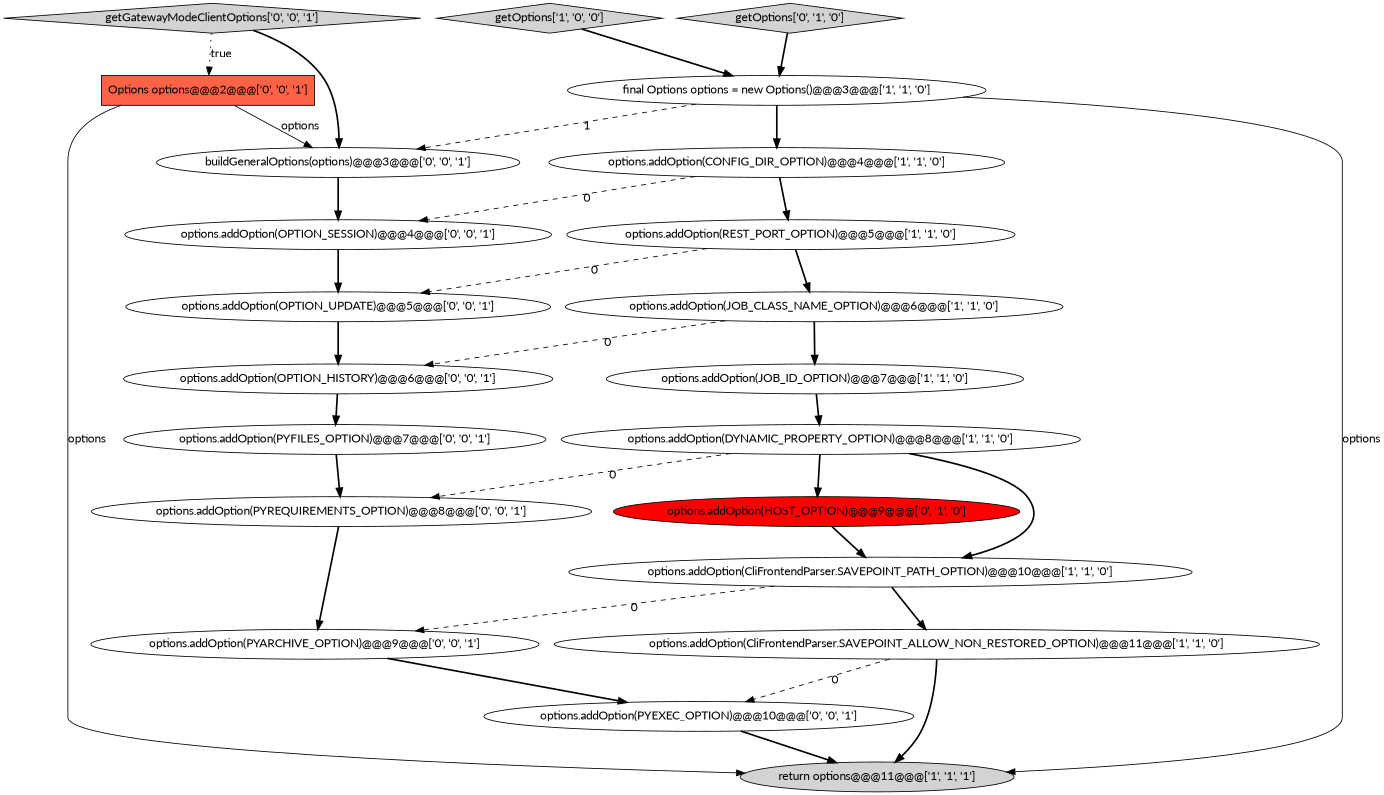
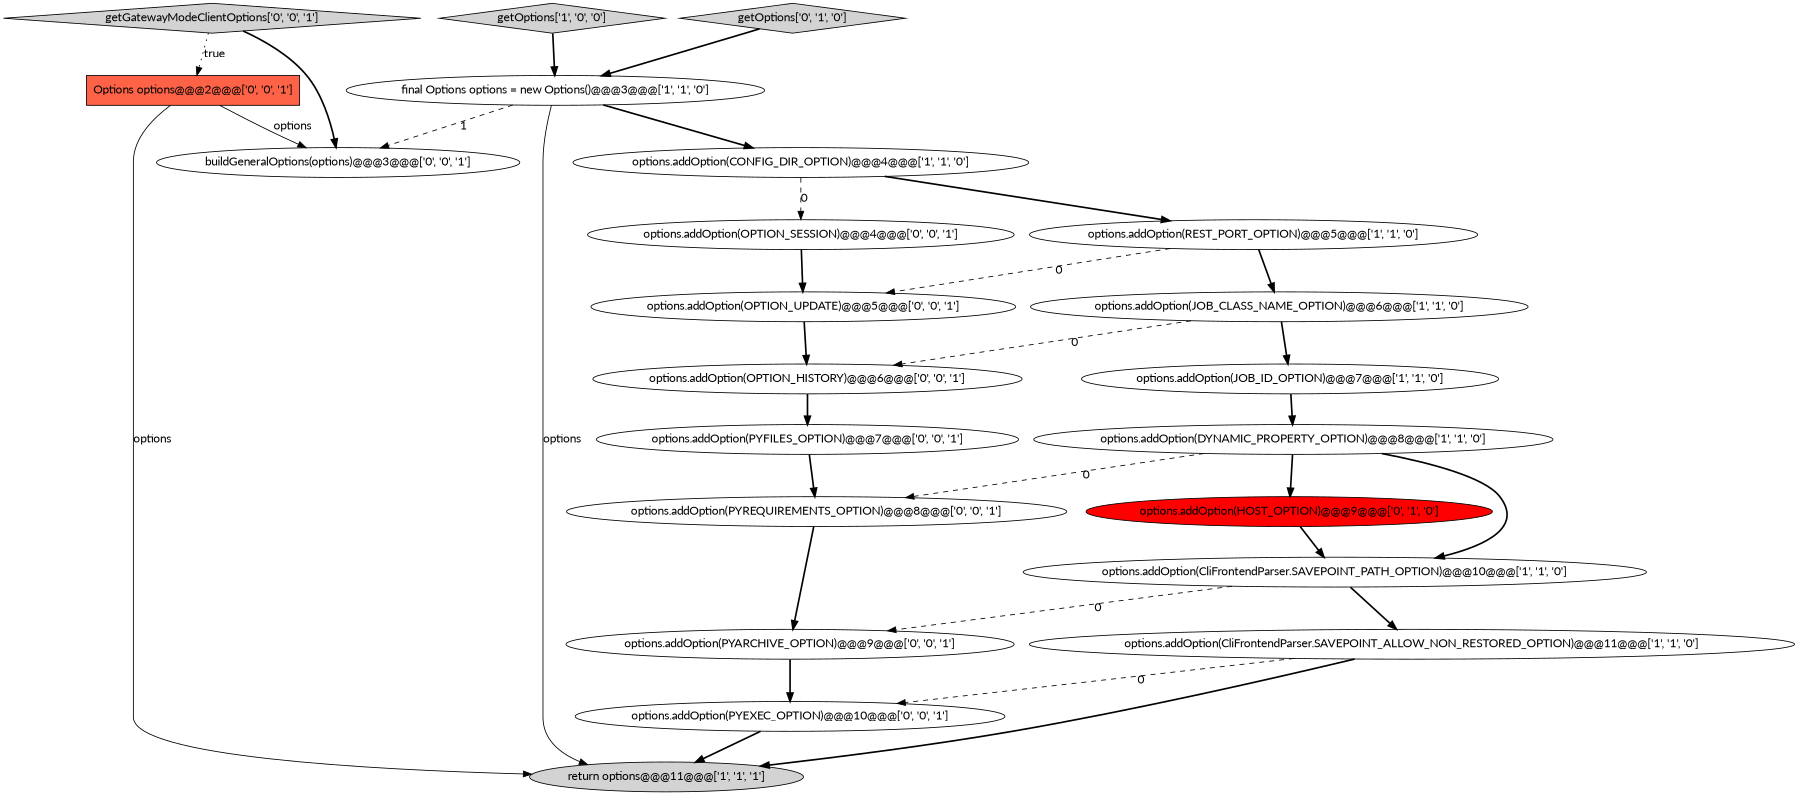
edge "buildGeneralOptions(options)@@@3@@@['0', '0', '1']" -> "options.addOption(OPTION_SESSION)@@@4@@@['0', '0', '1']": removed
